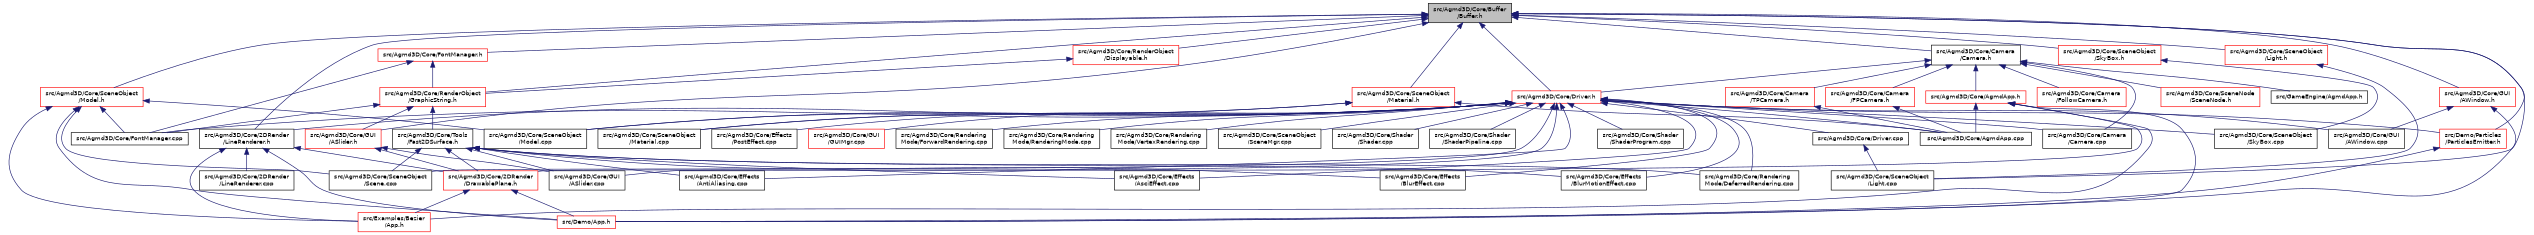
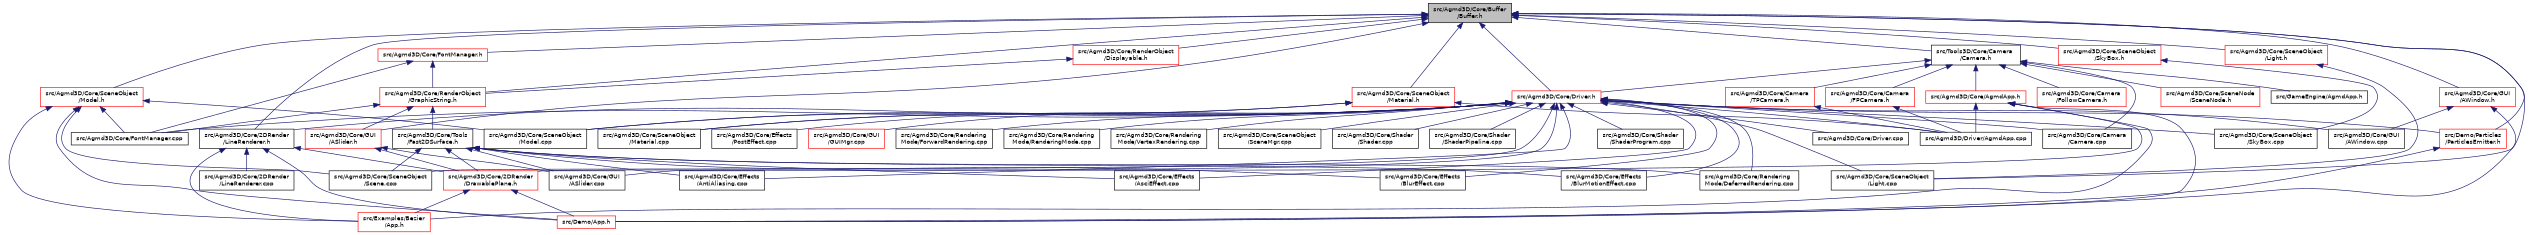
node "src/Agmd3D/Core/Camera /Camera.h": label "src/Agmd3D/Core/Camera /Camera.h" -> "src/Tools3D/Core/Camera /Camera.h"
node "src/Agmd3D/Core/AgmdApp.cpp": label "src/Agmd3D/Core/AgmdApp.cpp" -> "src/Agmd3D/Driver/AgmdApp.cpp"
edge "src/Agmd3D/Core/SceneObject /Light.cpp" -> "src/Agmd3D/Core/Driver.cpp": now "src/Agmd3D/Core/SceneObject /Light.cpp" -> "src/Agmd3D/Core/Driver.h"
